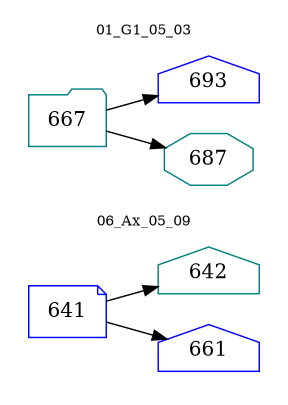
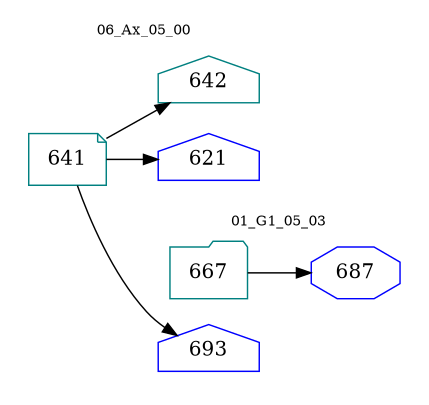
edge "667" -> "693": now "641" -> "693"
node "687": color teal -> blue
cluster "06_Ax_05_09": label "06_Ax_05_09" -> "06_Ax_05_00"
node "641": color blue -> teal
node "661": label "661" -> "621"
